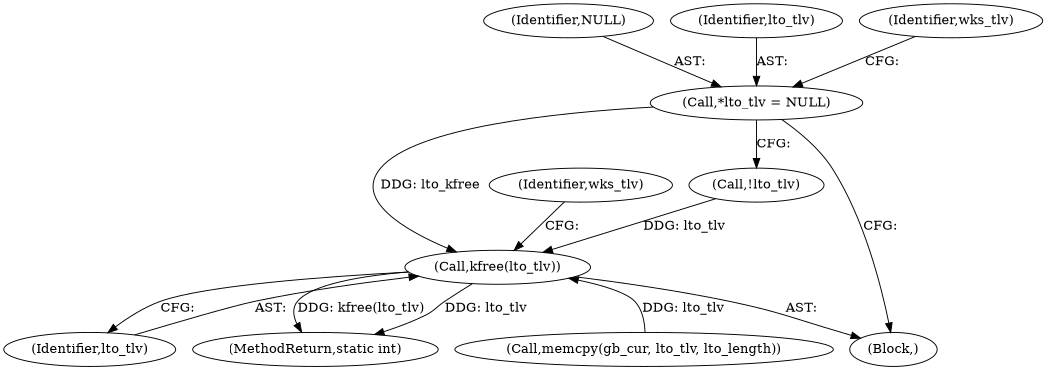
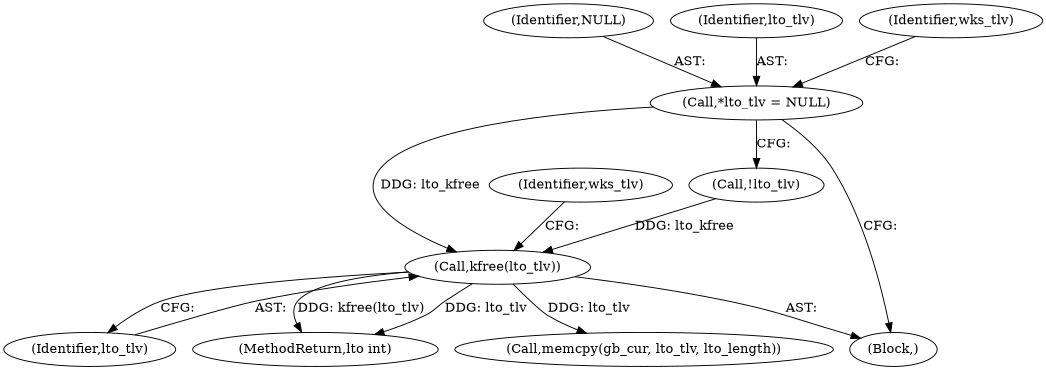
edge "(Call,!lto_tlv)" -> "(Call,kfree(lto_tlv))": label "DDG: lto_tlv" -> "DDG: lto_kfree"
edge "(Call,memcpy(gb_cur, lto_tlv, lto_length))" -> "(Call,kfree(lto_tlv))": reversed
node "(MethodReturn,static int)": label "(MethodReturn,static int)" -> "(MethodReturn,lto int)"
